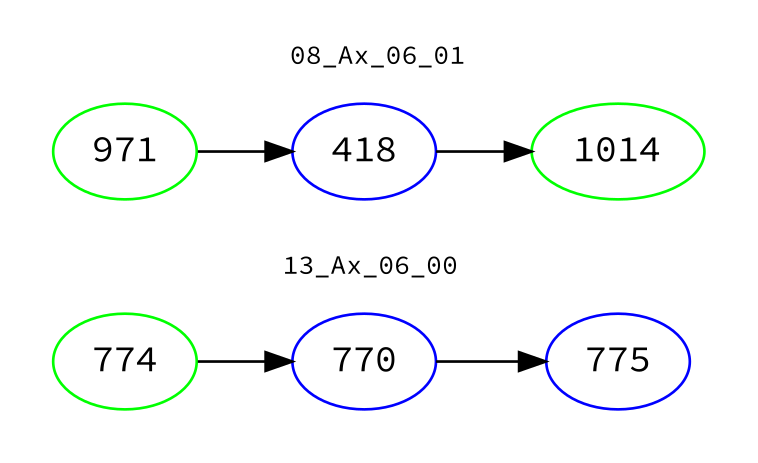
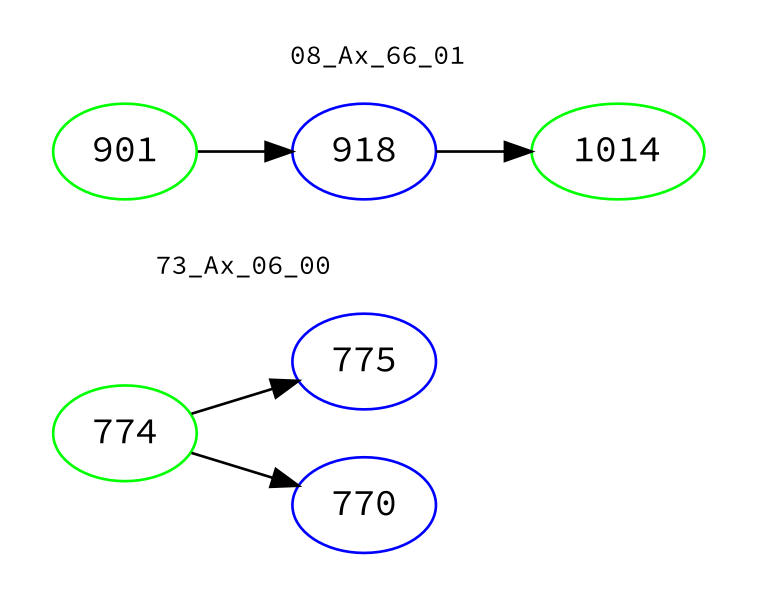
cluster "08_Ax_06_01": label "08_Ax_06_01" -> "08_Ax_66_01"
node "971": label "971" -> "901"
node "418": label "418" -> "918"
cluster "13_Ax_06_00": label "13_Ax_06_00" -> "73_Ax_06_00"
edge "770" -> "775": now "774" -> "775"
